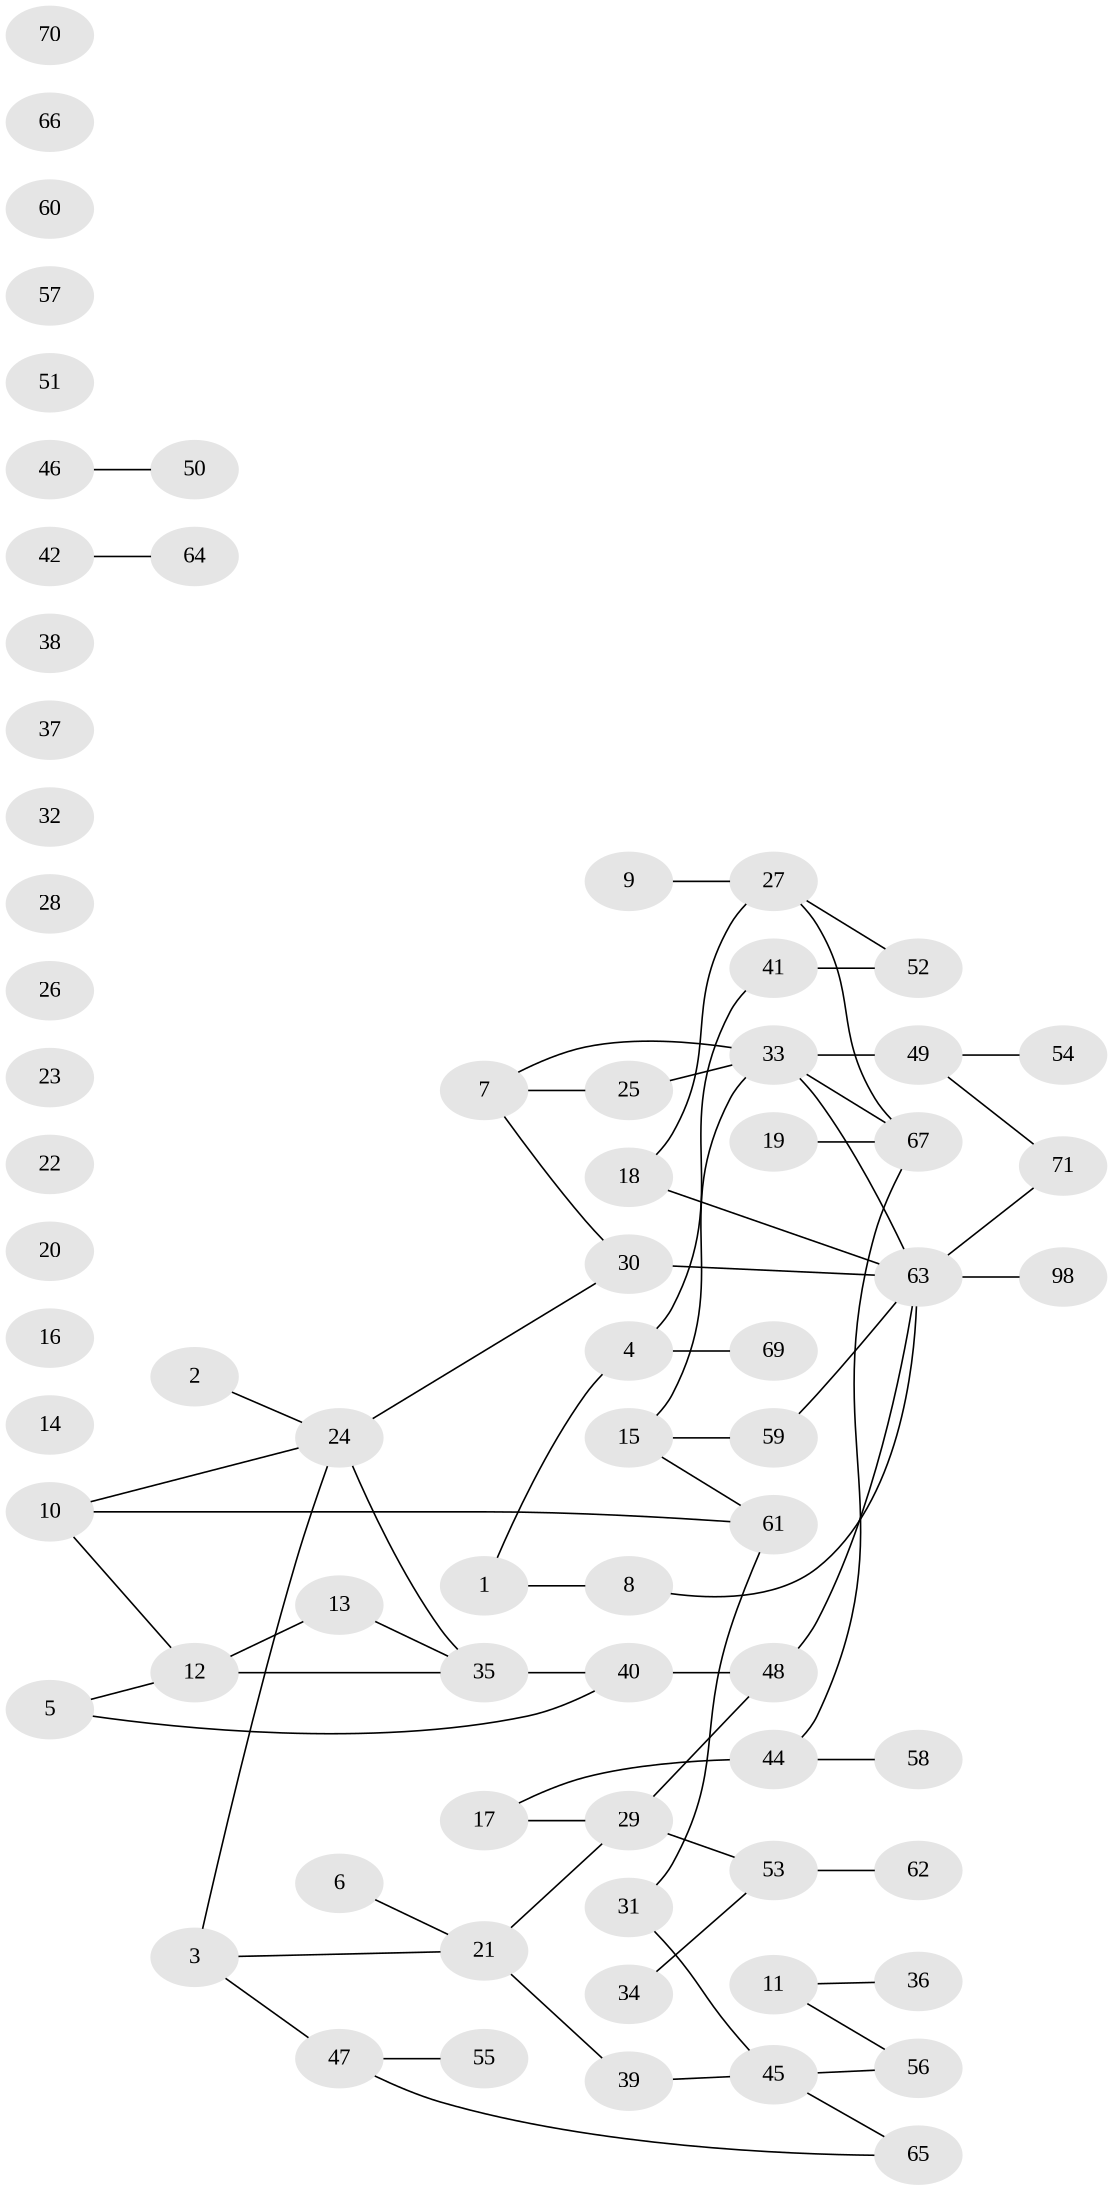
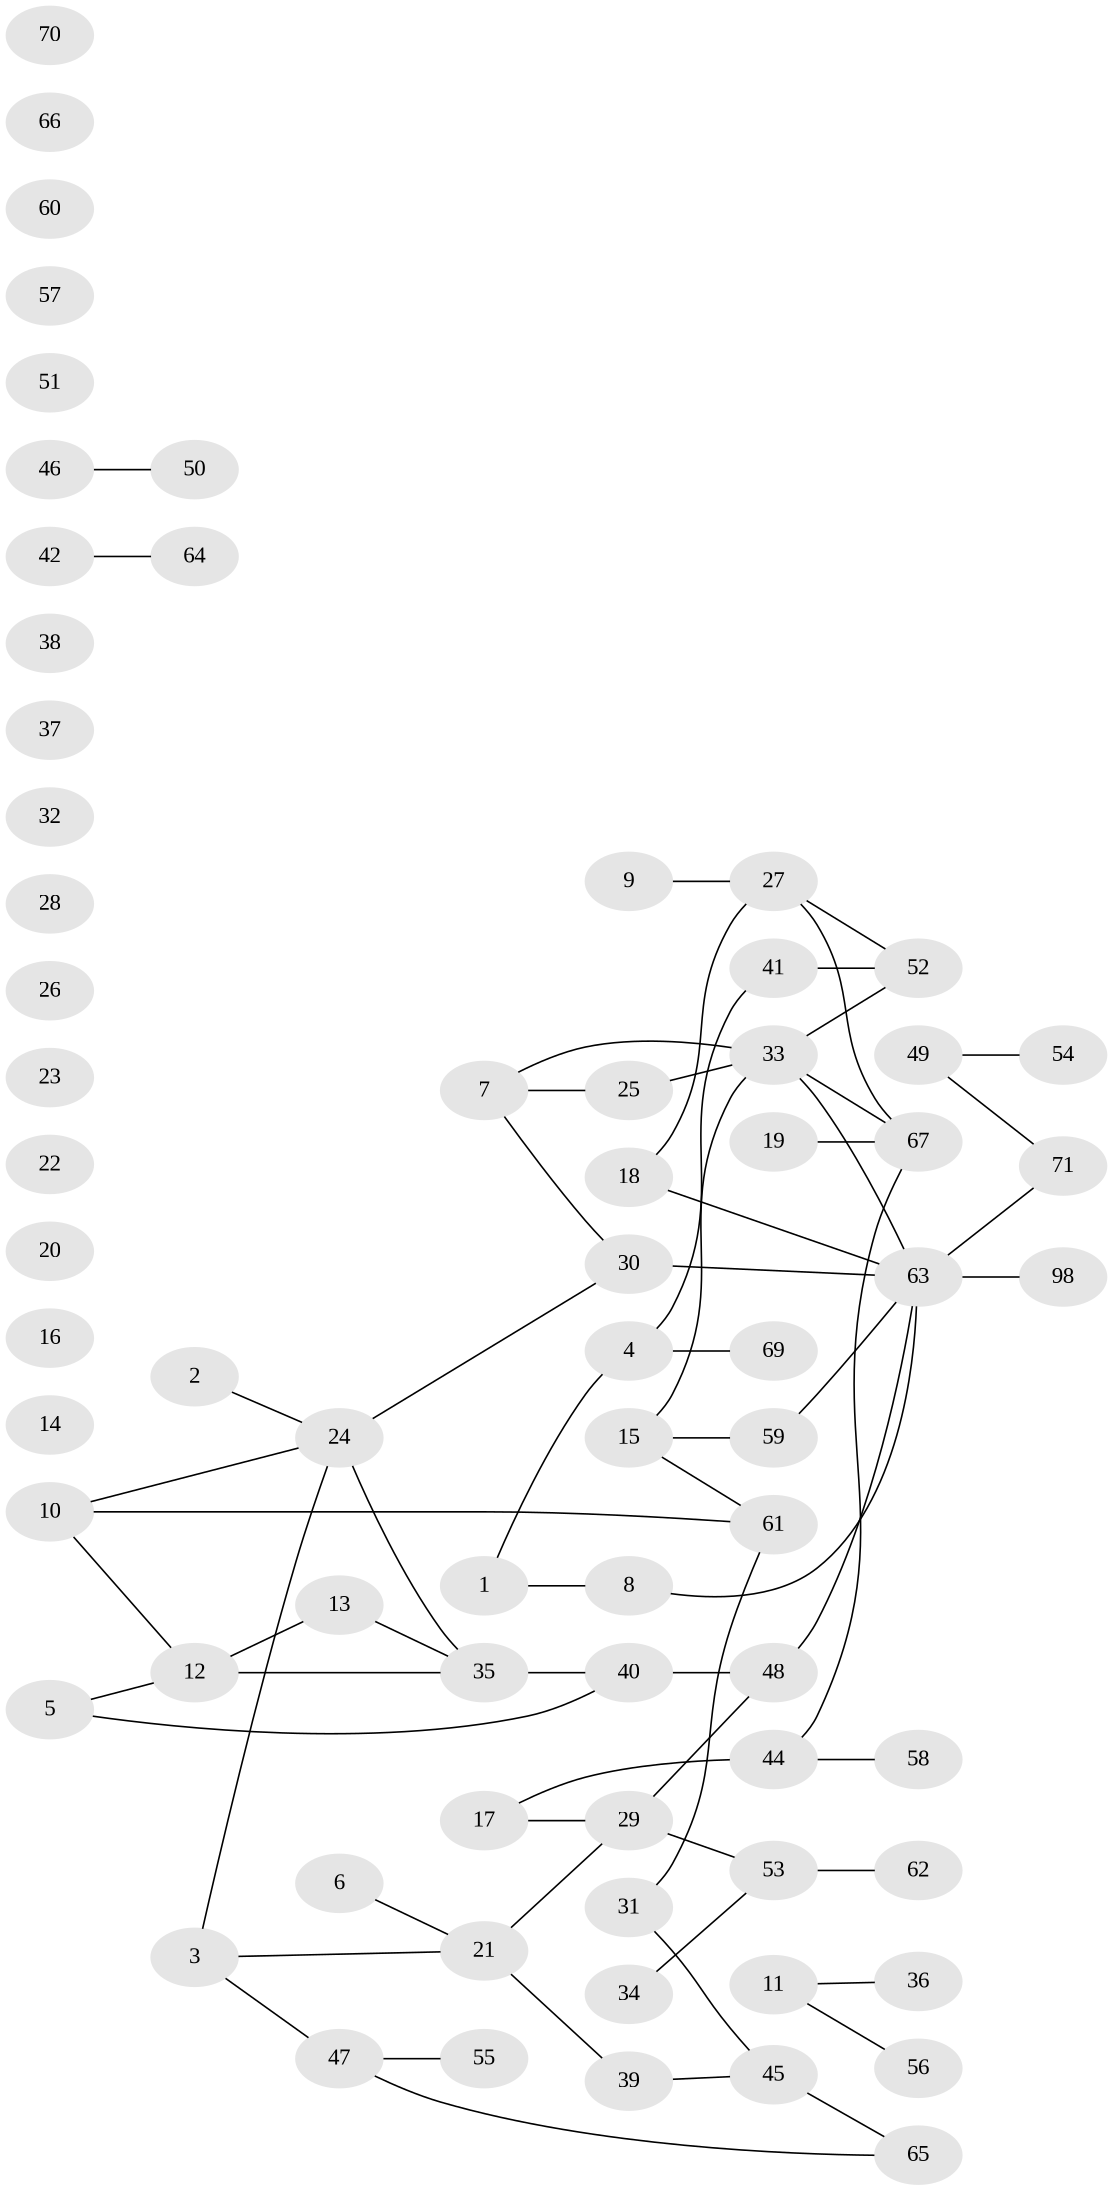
edge "33" -- "49": now "33" -- "52"
edge "56" -- "45": removed
